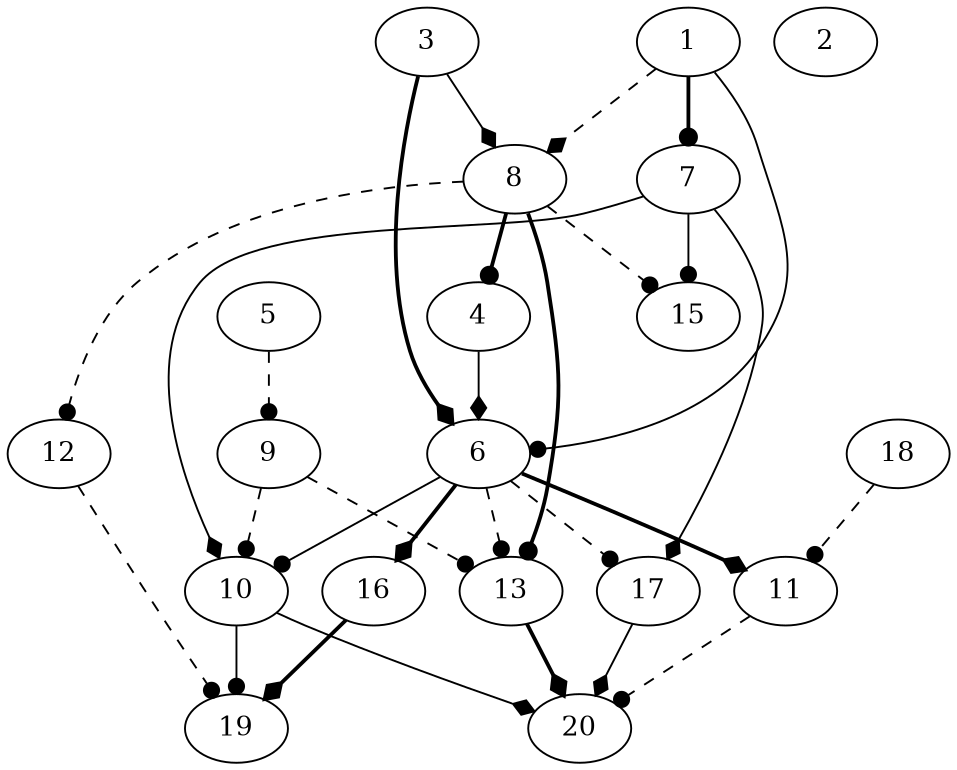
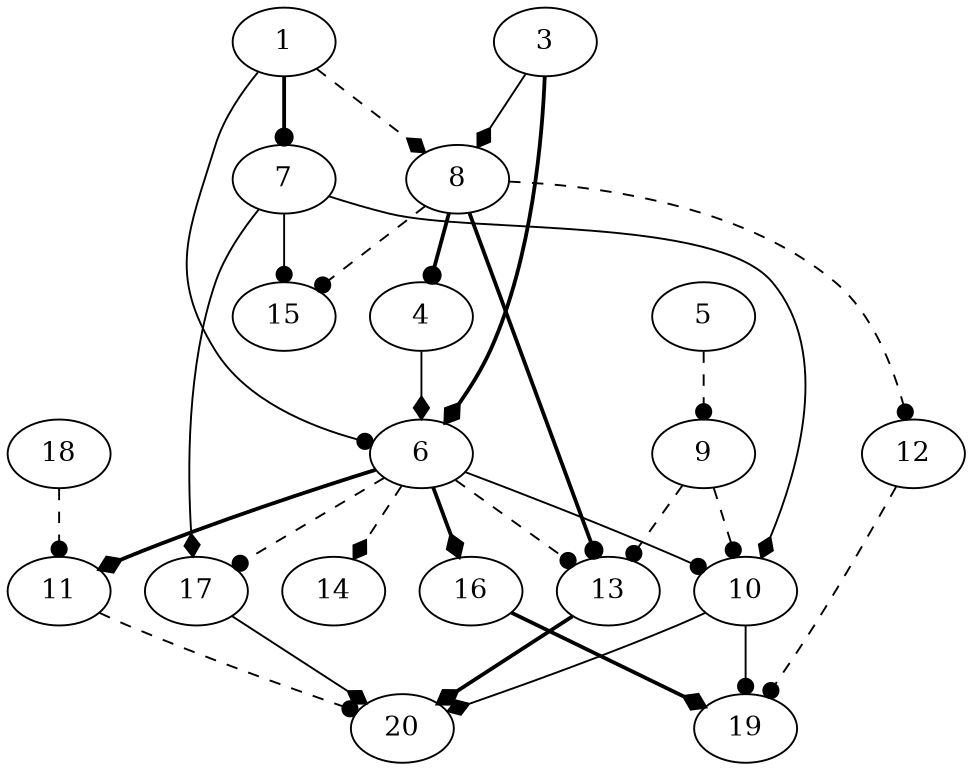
node "2": removed
node "14": added
